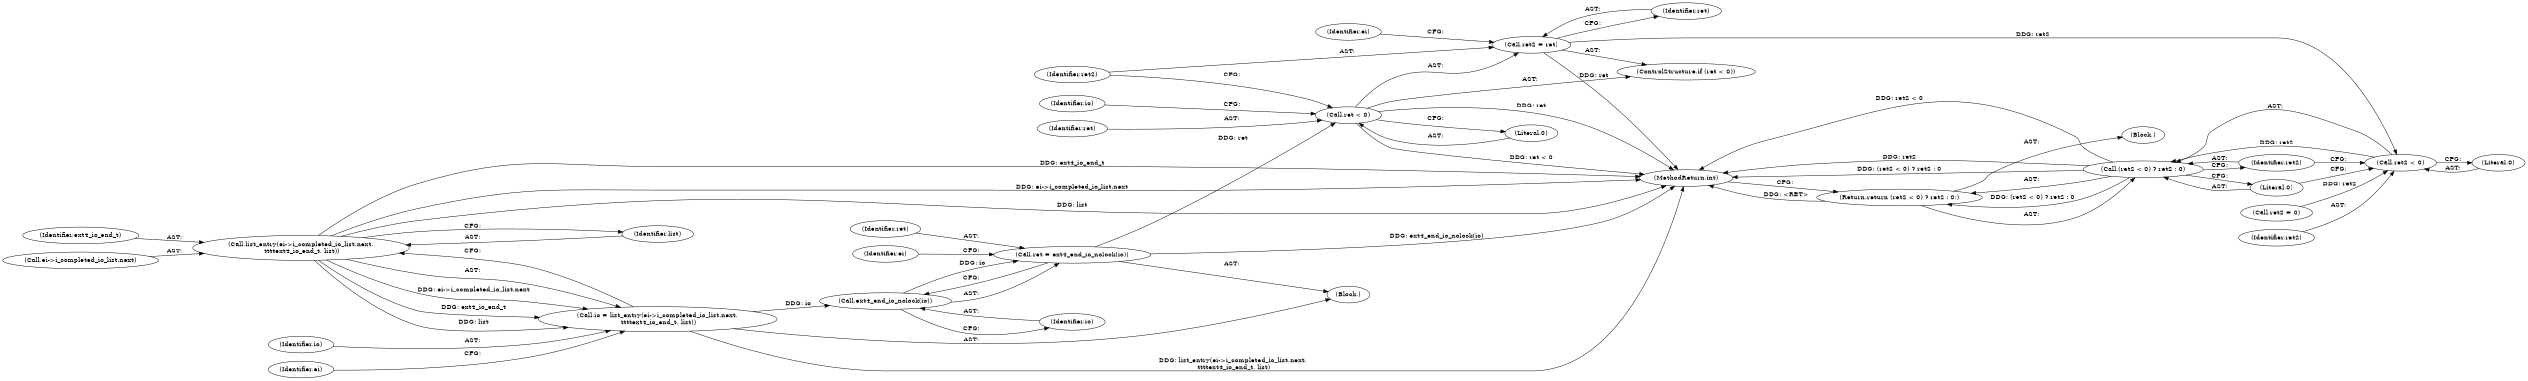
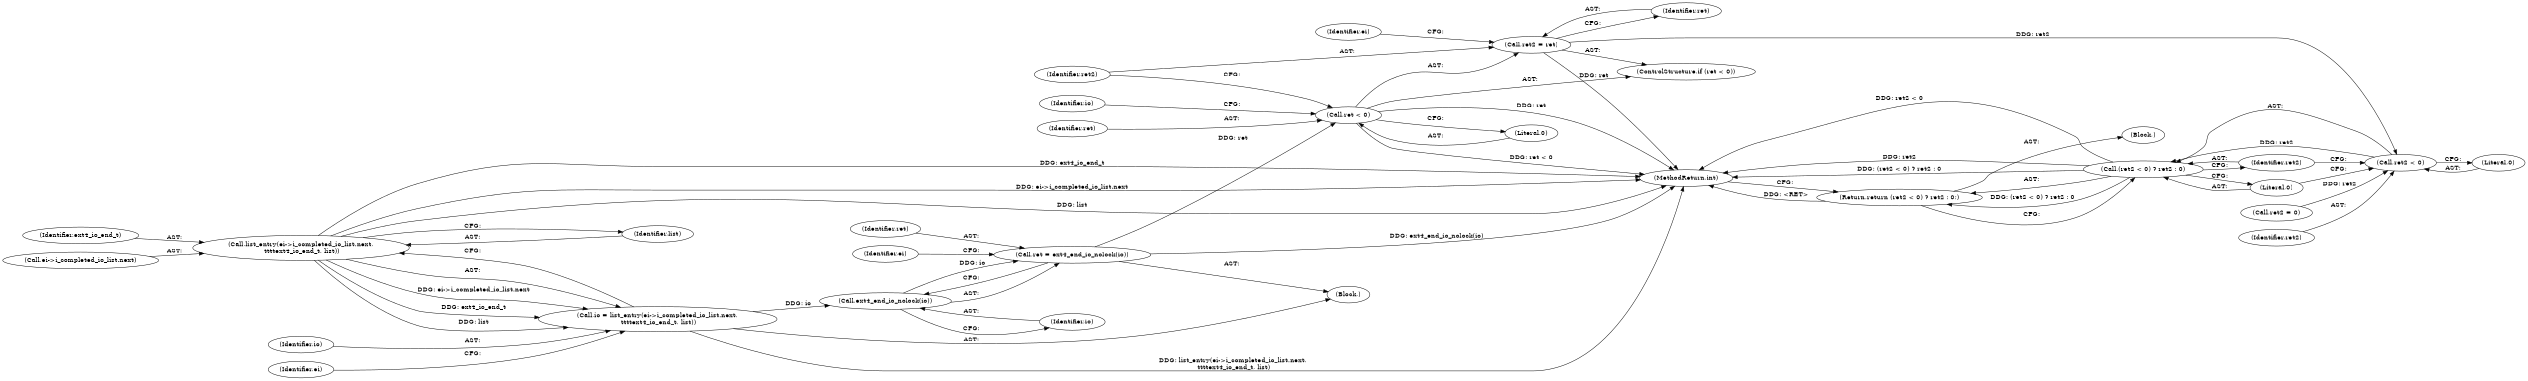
edge "(Return,return (ret2 < 0) ? ret2 : 0;)" -> "(Call,(ret2 < 0) ? ret2 : 0)": label "AST: " -> "CFG: "
